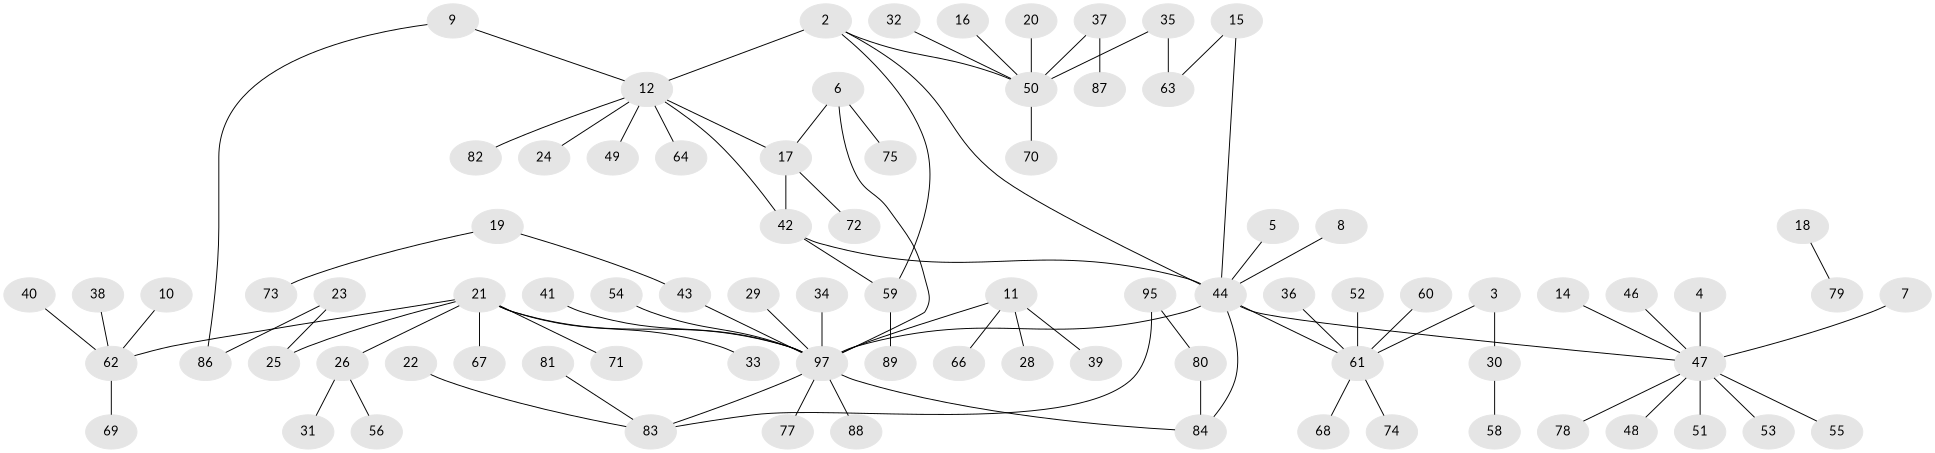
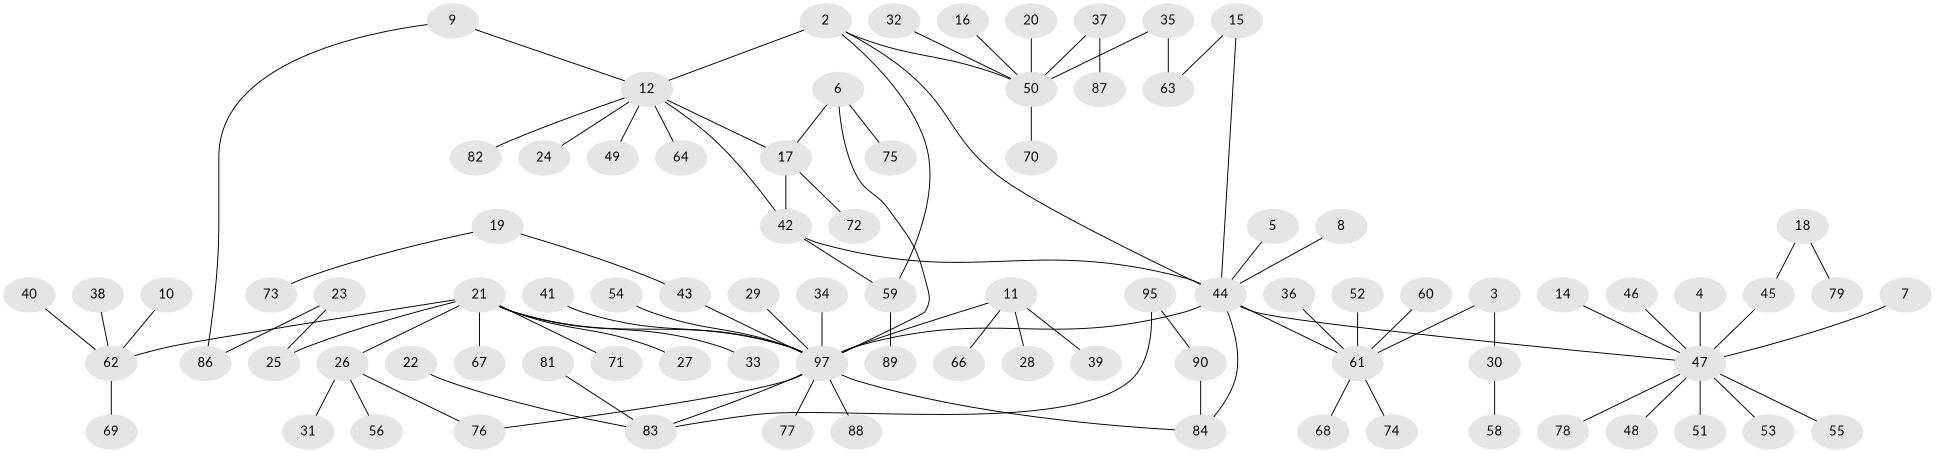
node "45": added
node "27": added
node "80": label "80" -> "90"
node "76": added
